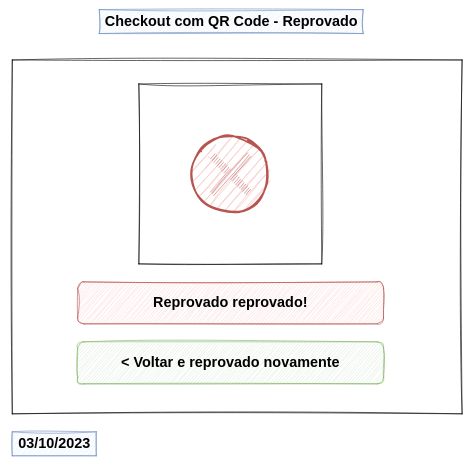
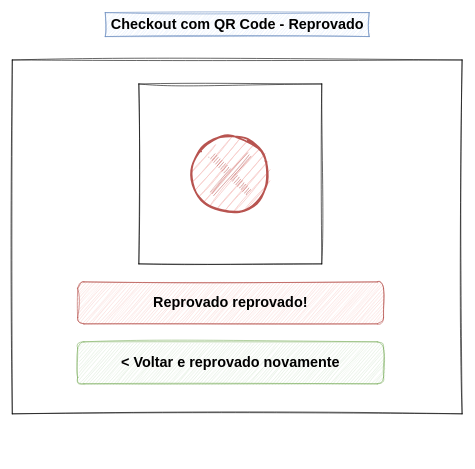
node "Checkout com QR Code - Reprovado": moved (231, 21) -> (237, 24)
node "03/10/2023": removed
